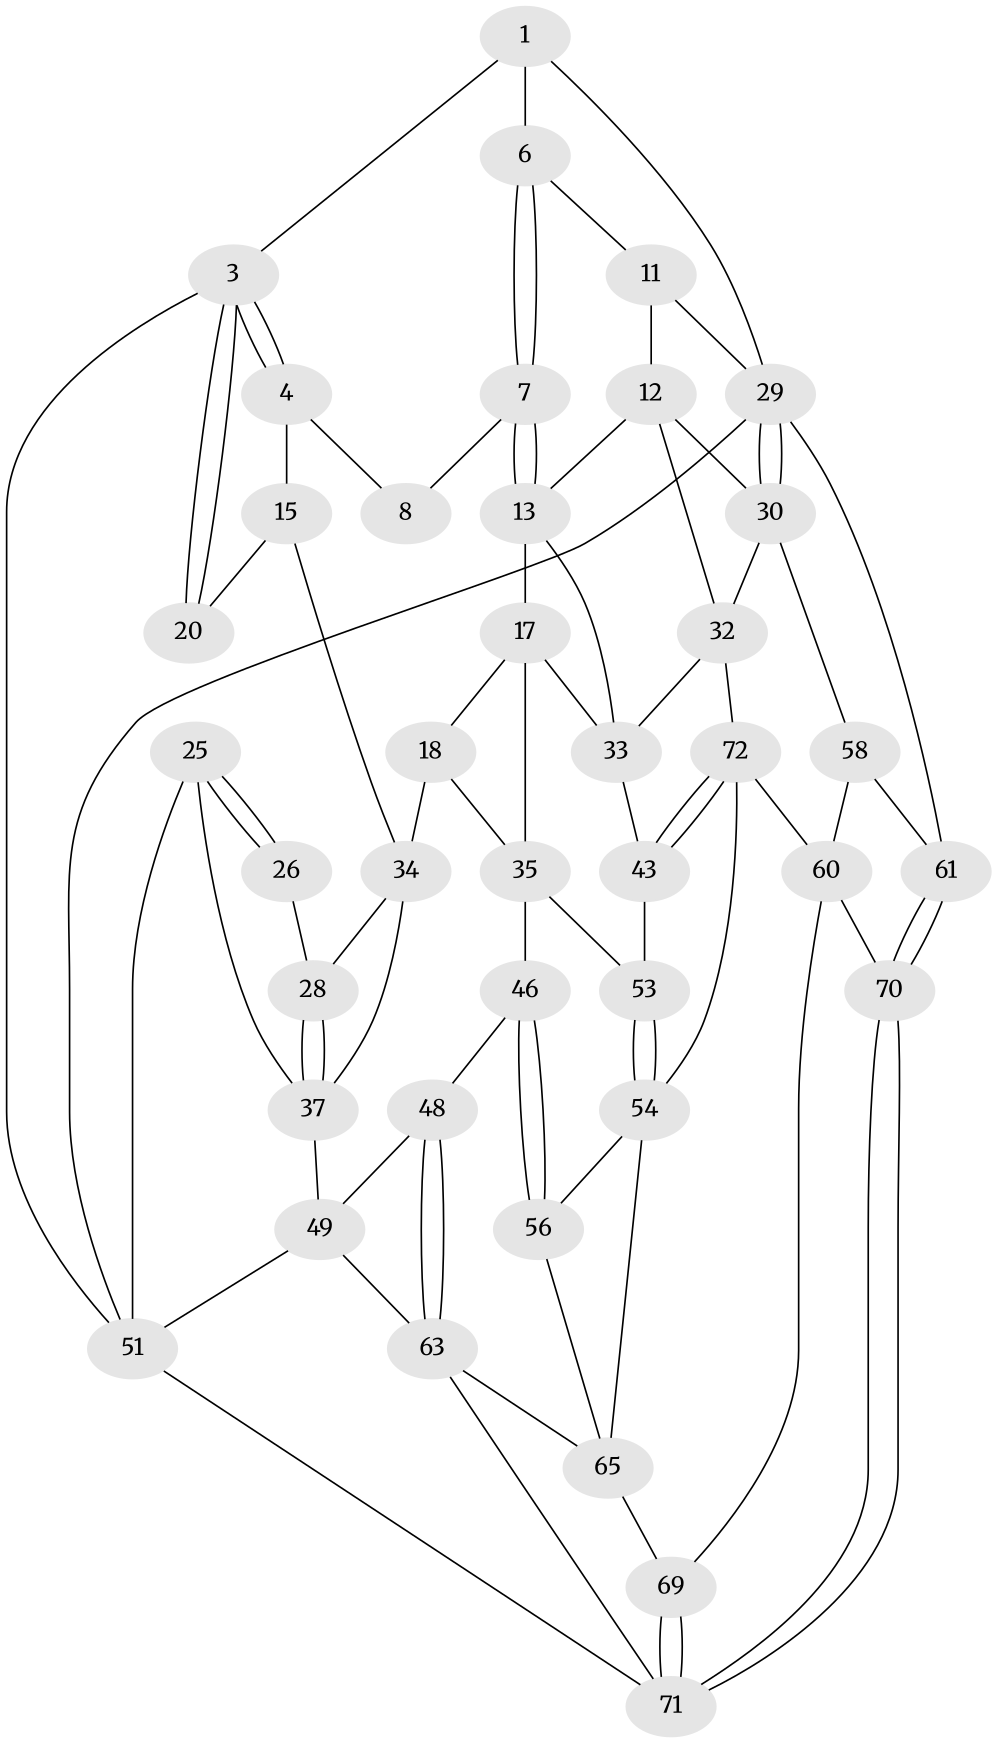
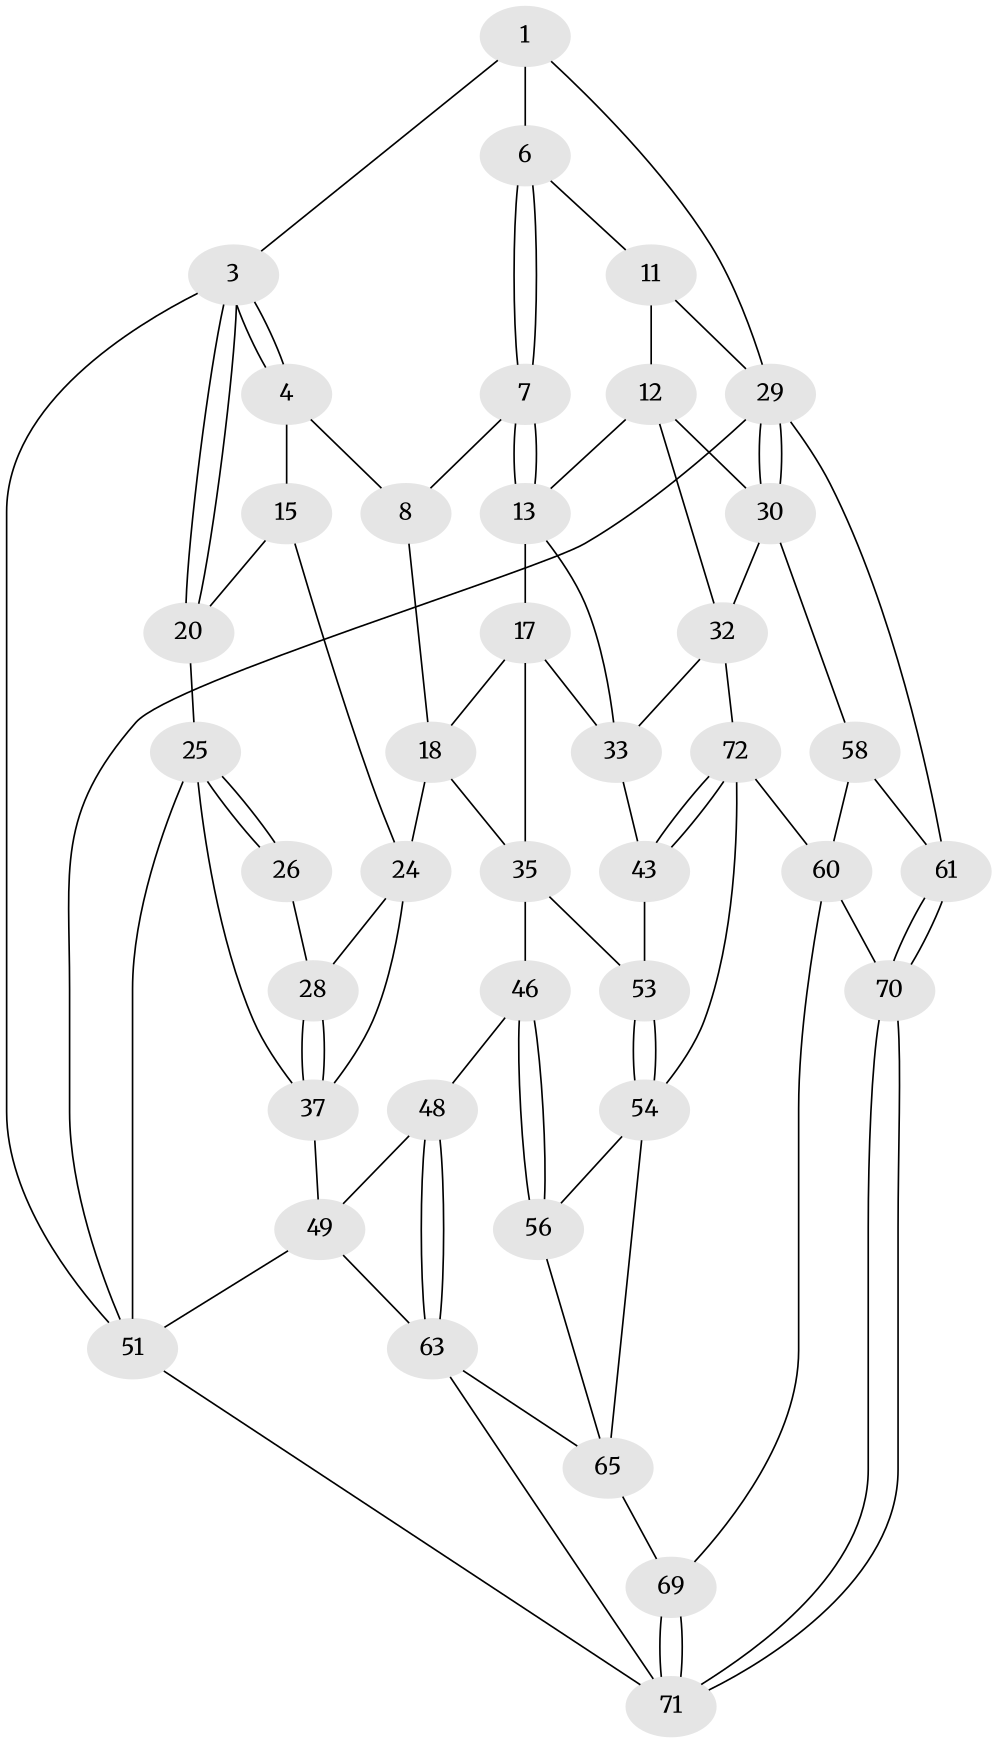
edge "8" -- "18": added
edge "20" -- "25": added
node "34": label "34" -> "24"
